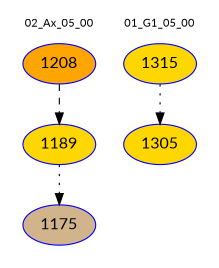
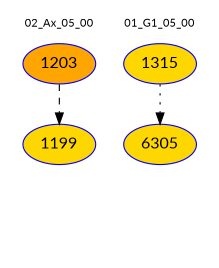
node "1208": label "1208" -> "1203"
node "1189": label "1189" -> "1199"
node "1305": label "1305" -> "6305"
node "1175": removed
